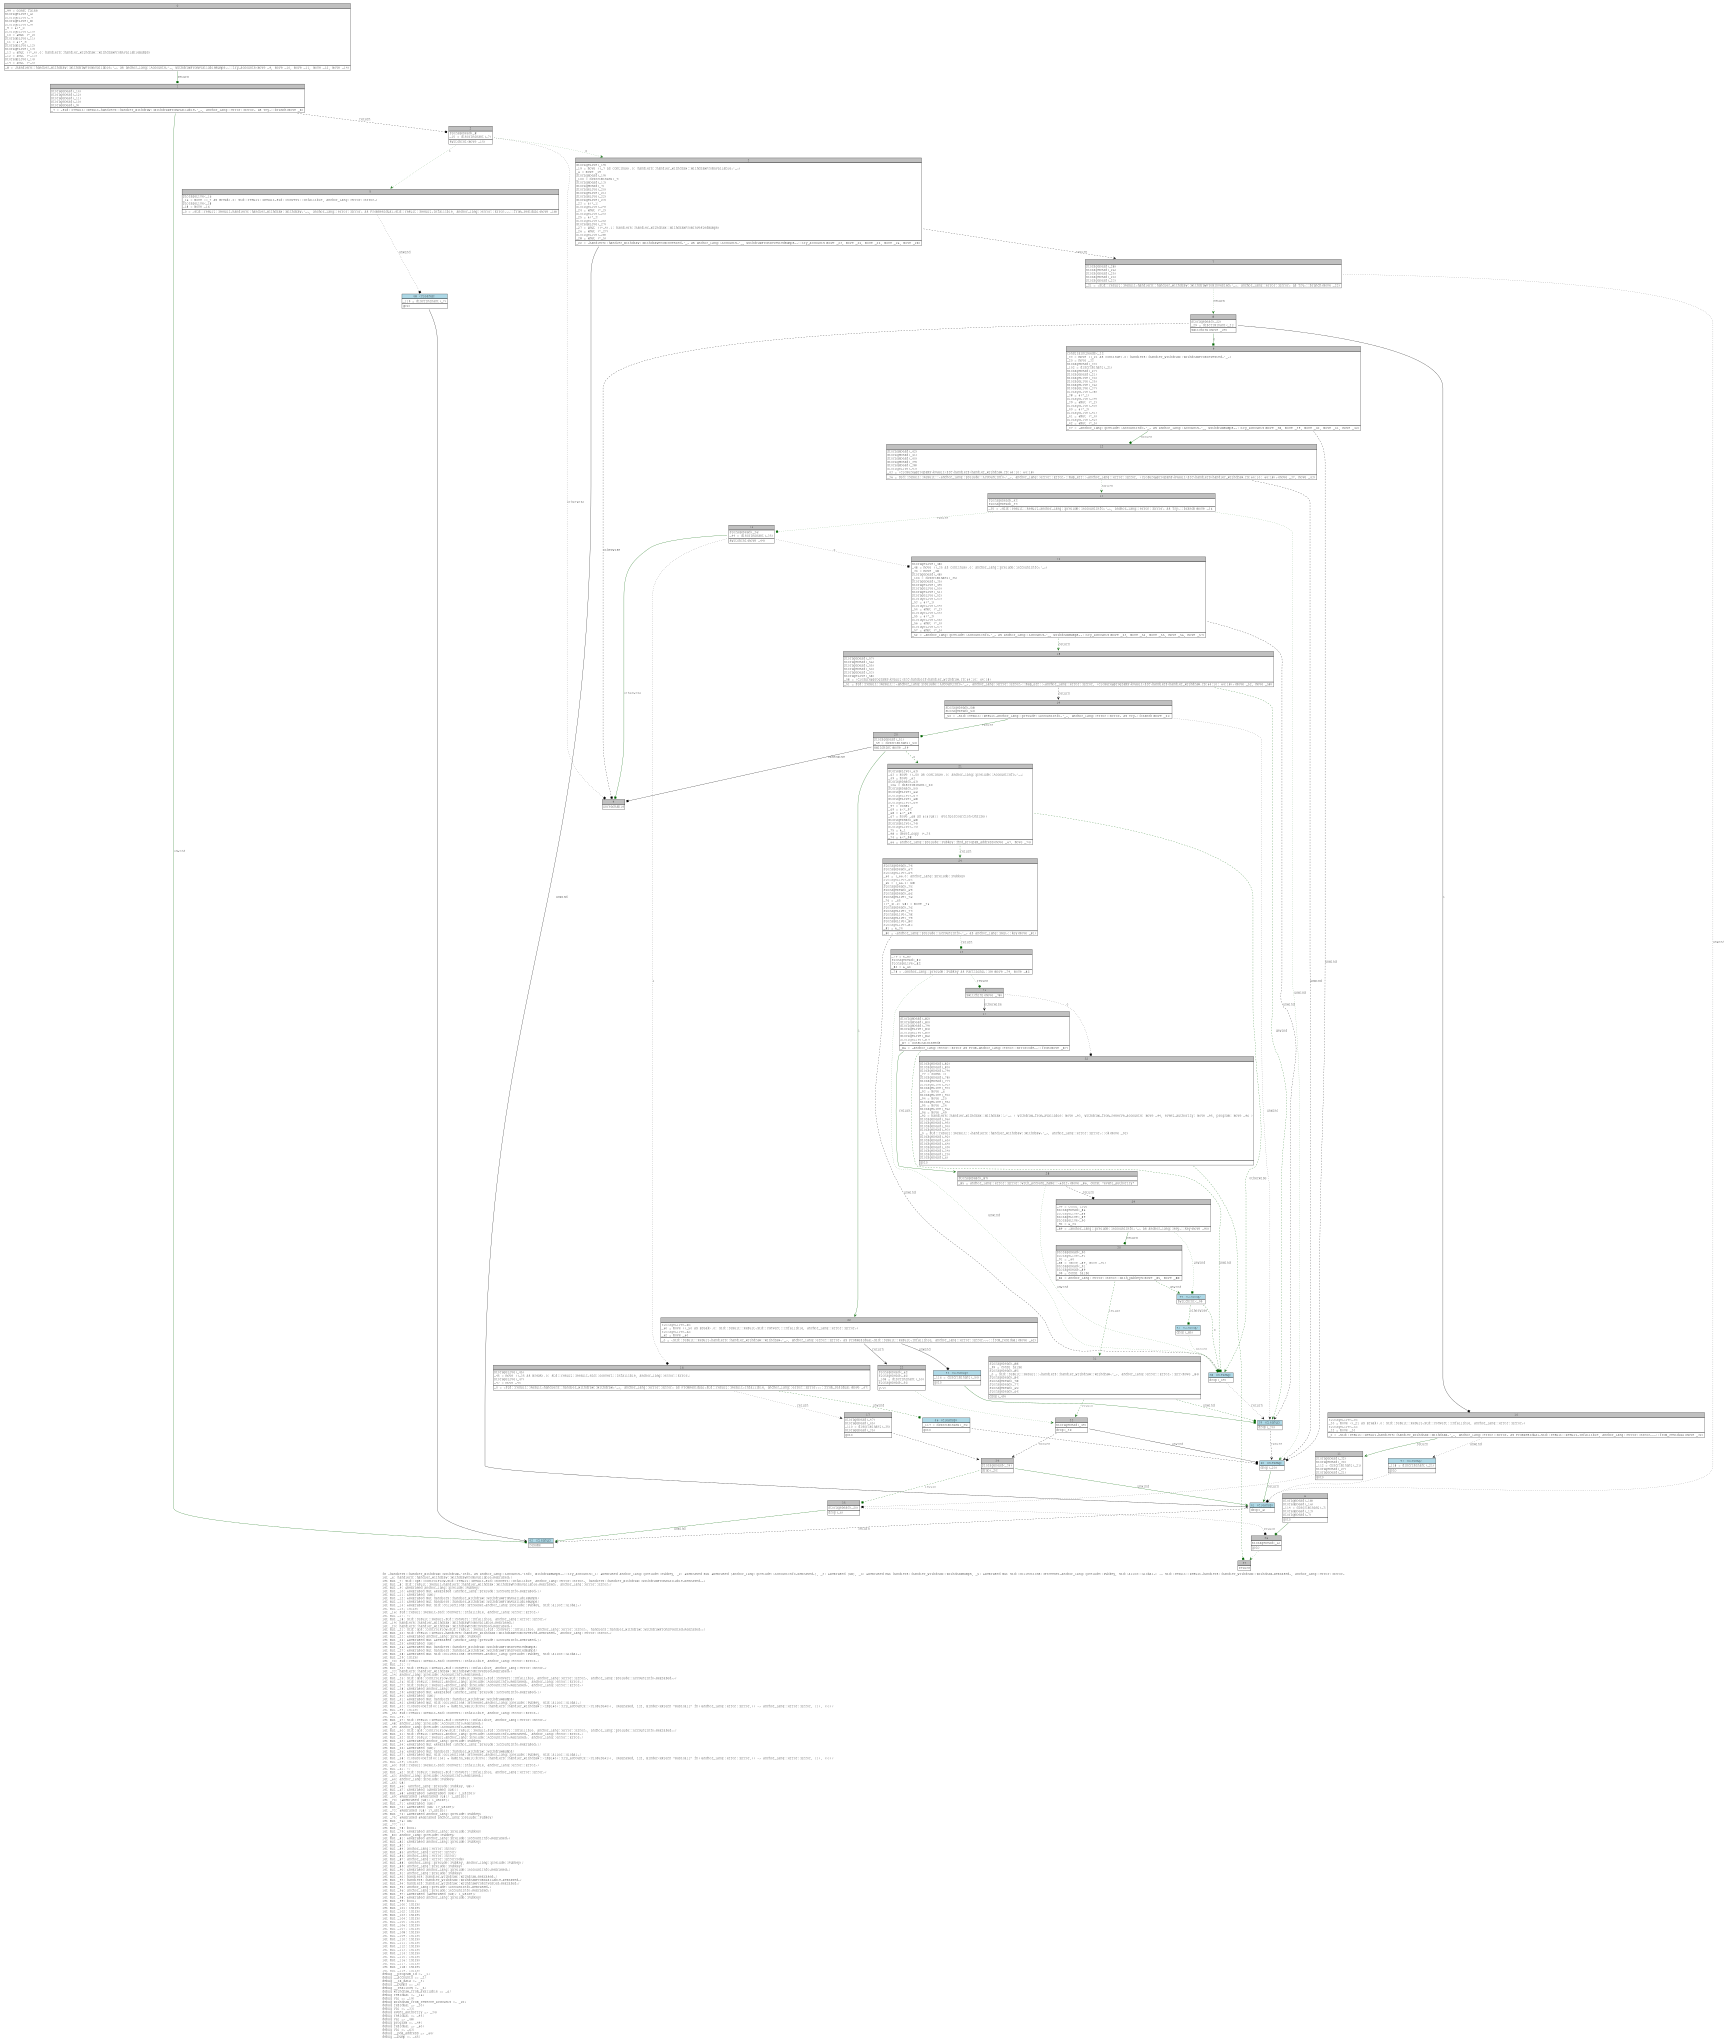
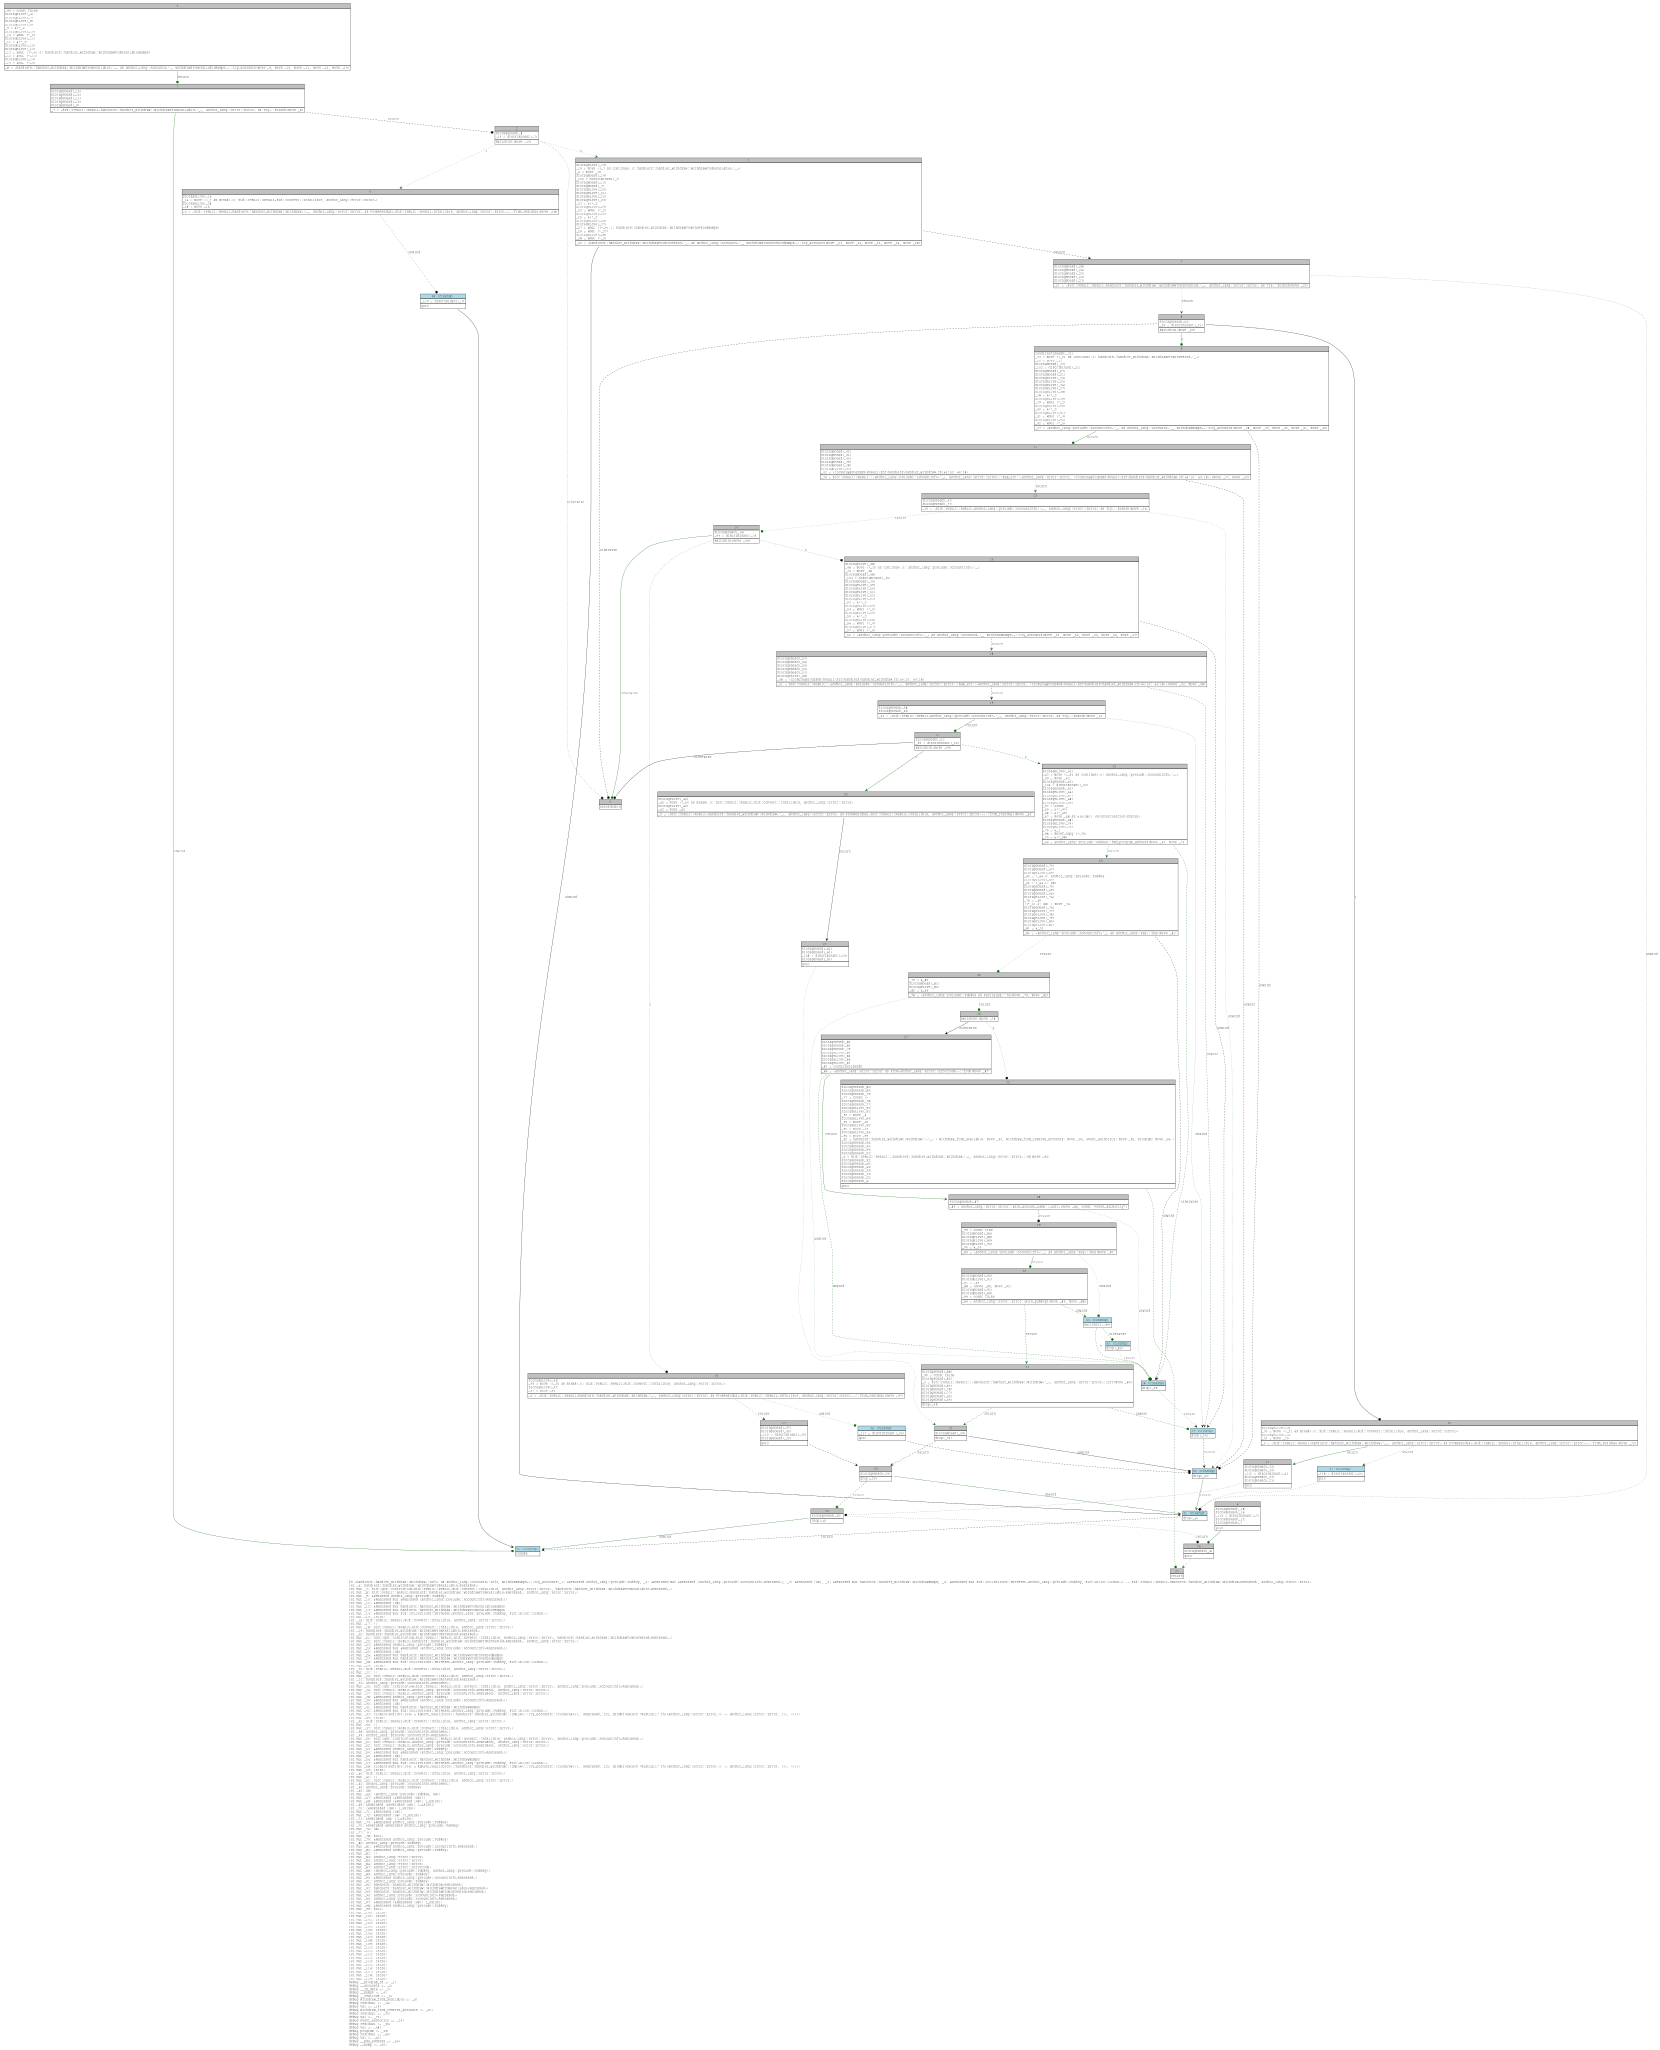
node "45 (cleanup)": removed
edge "16" -> "46 (cleanup)": style dashed -> dotted
